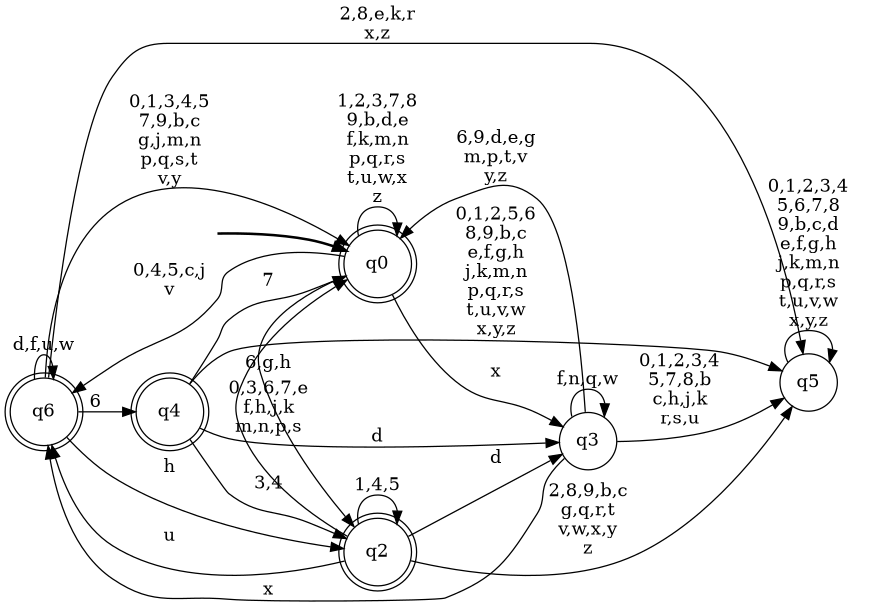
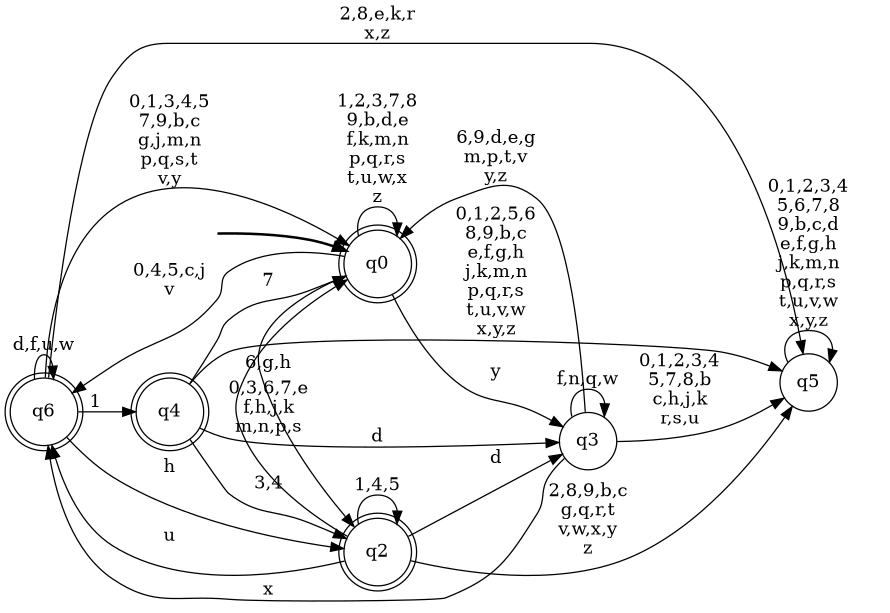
edge "q0" -> "q3": label "x" -> "y"
edge "q6" -> "q4": label "6" -> "1"
